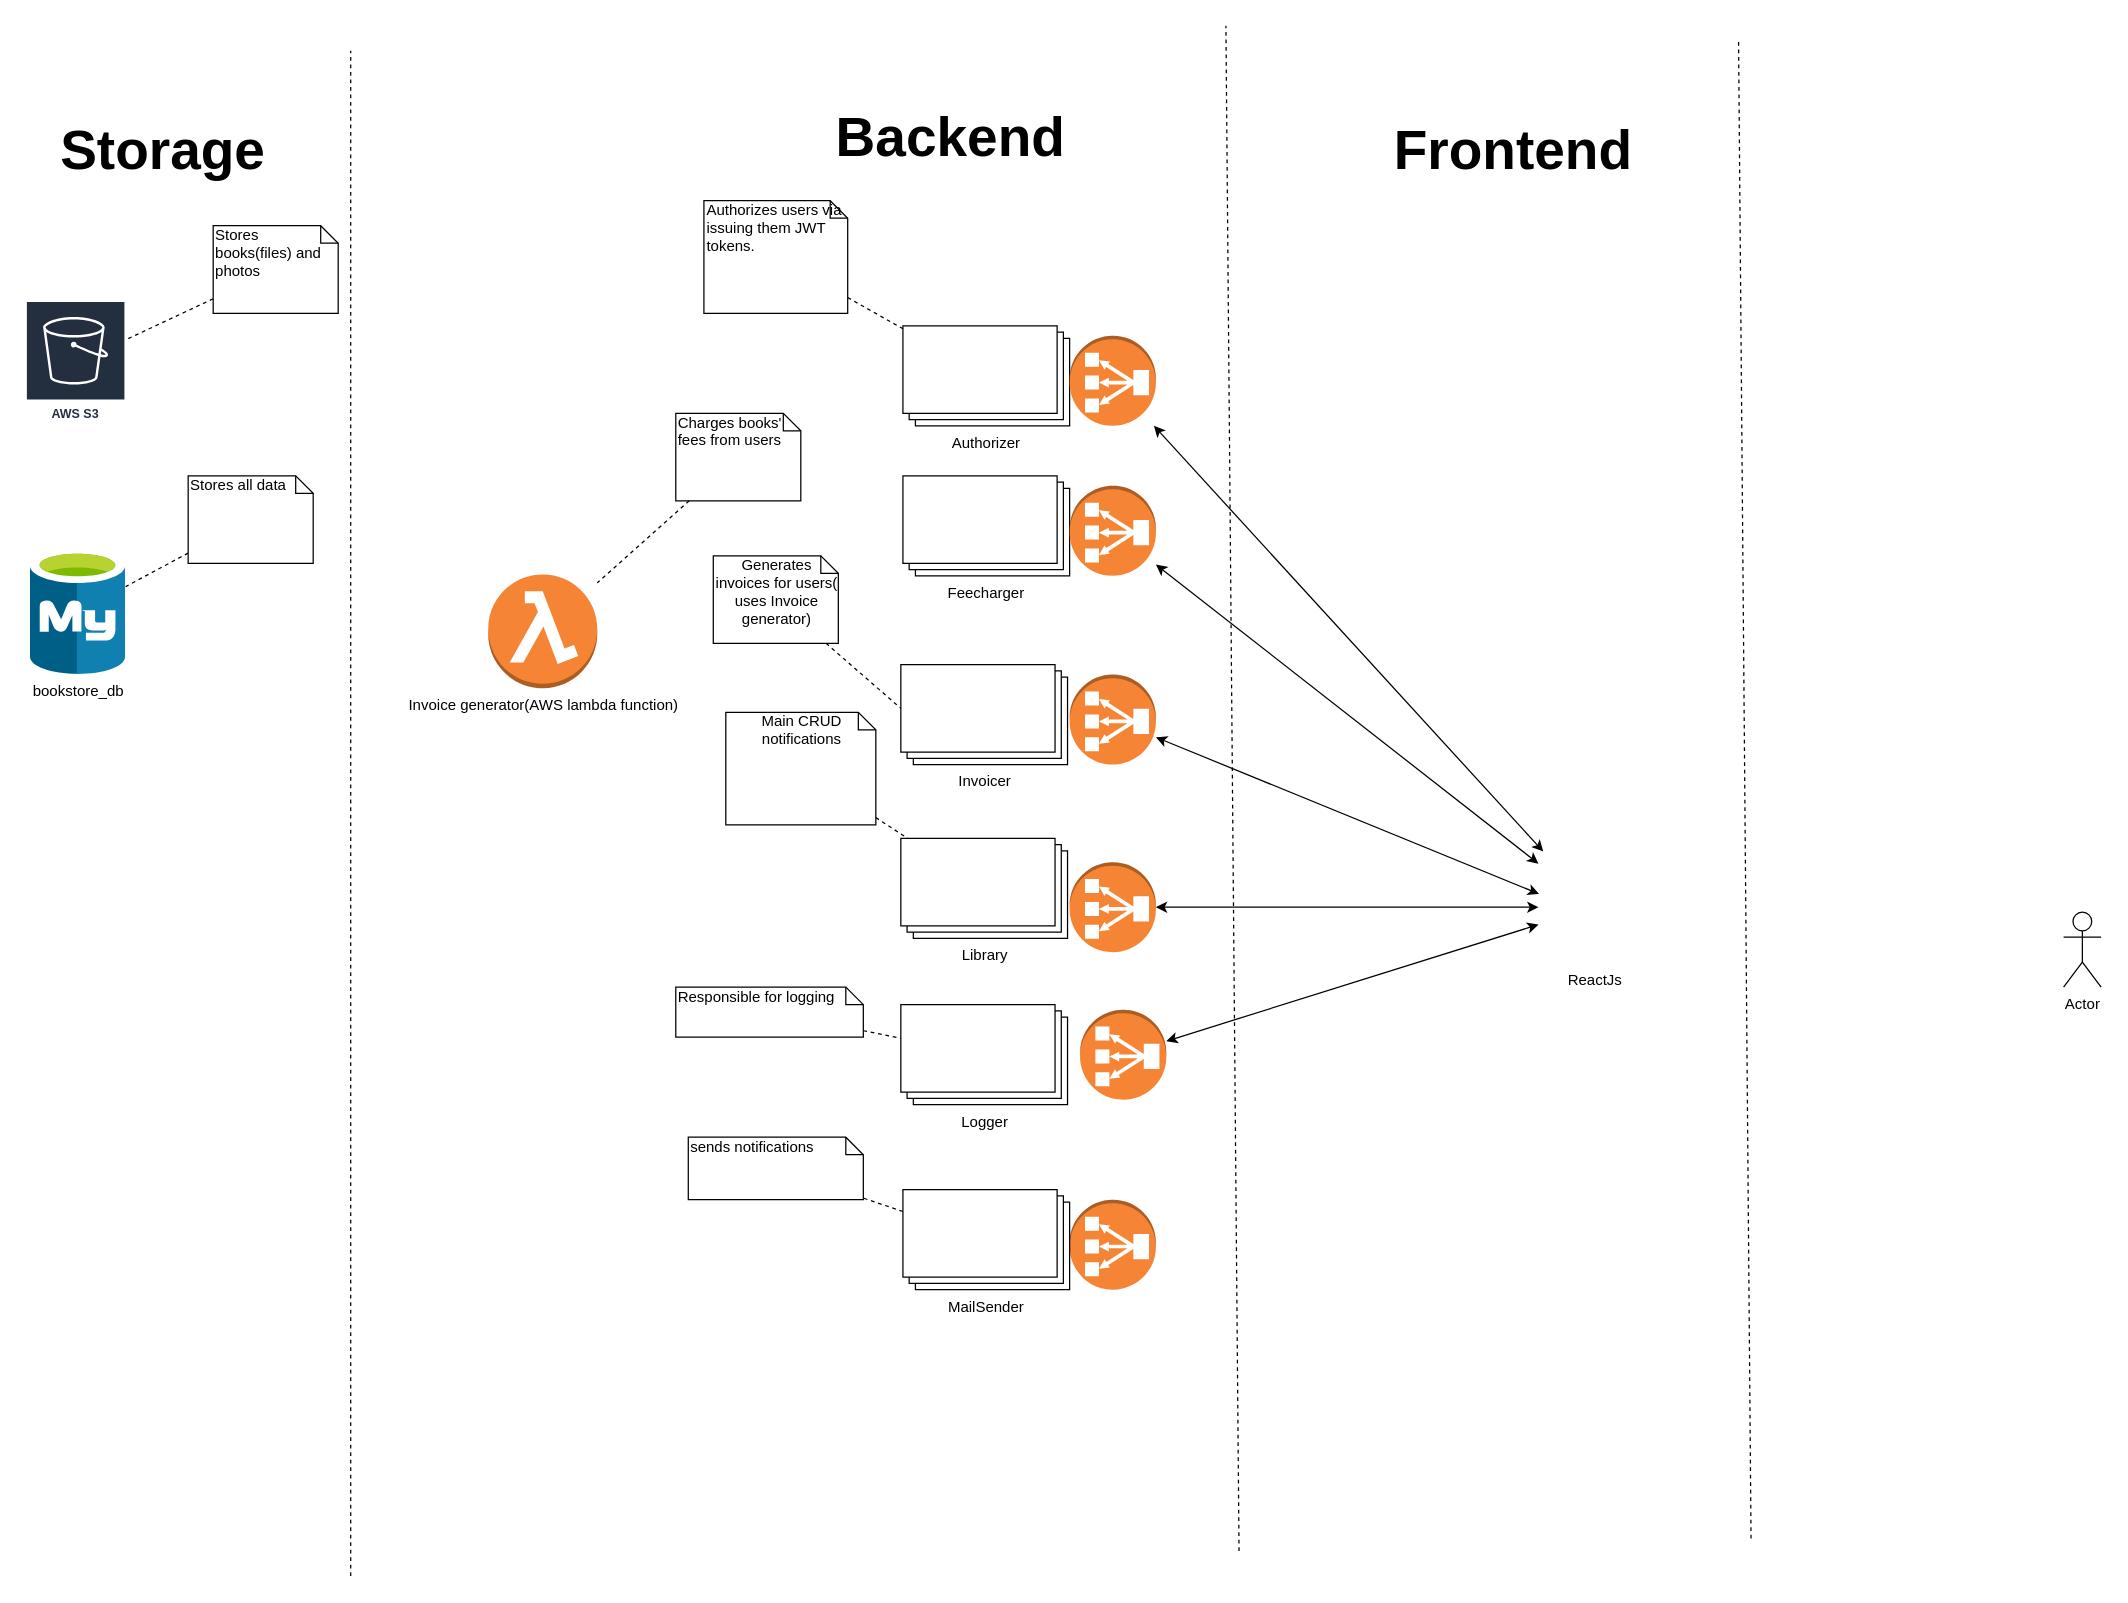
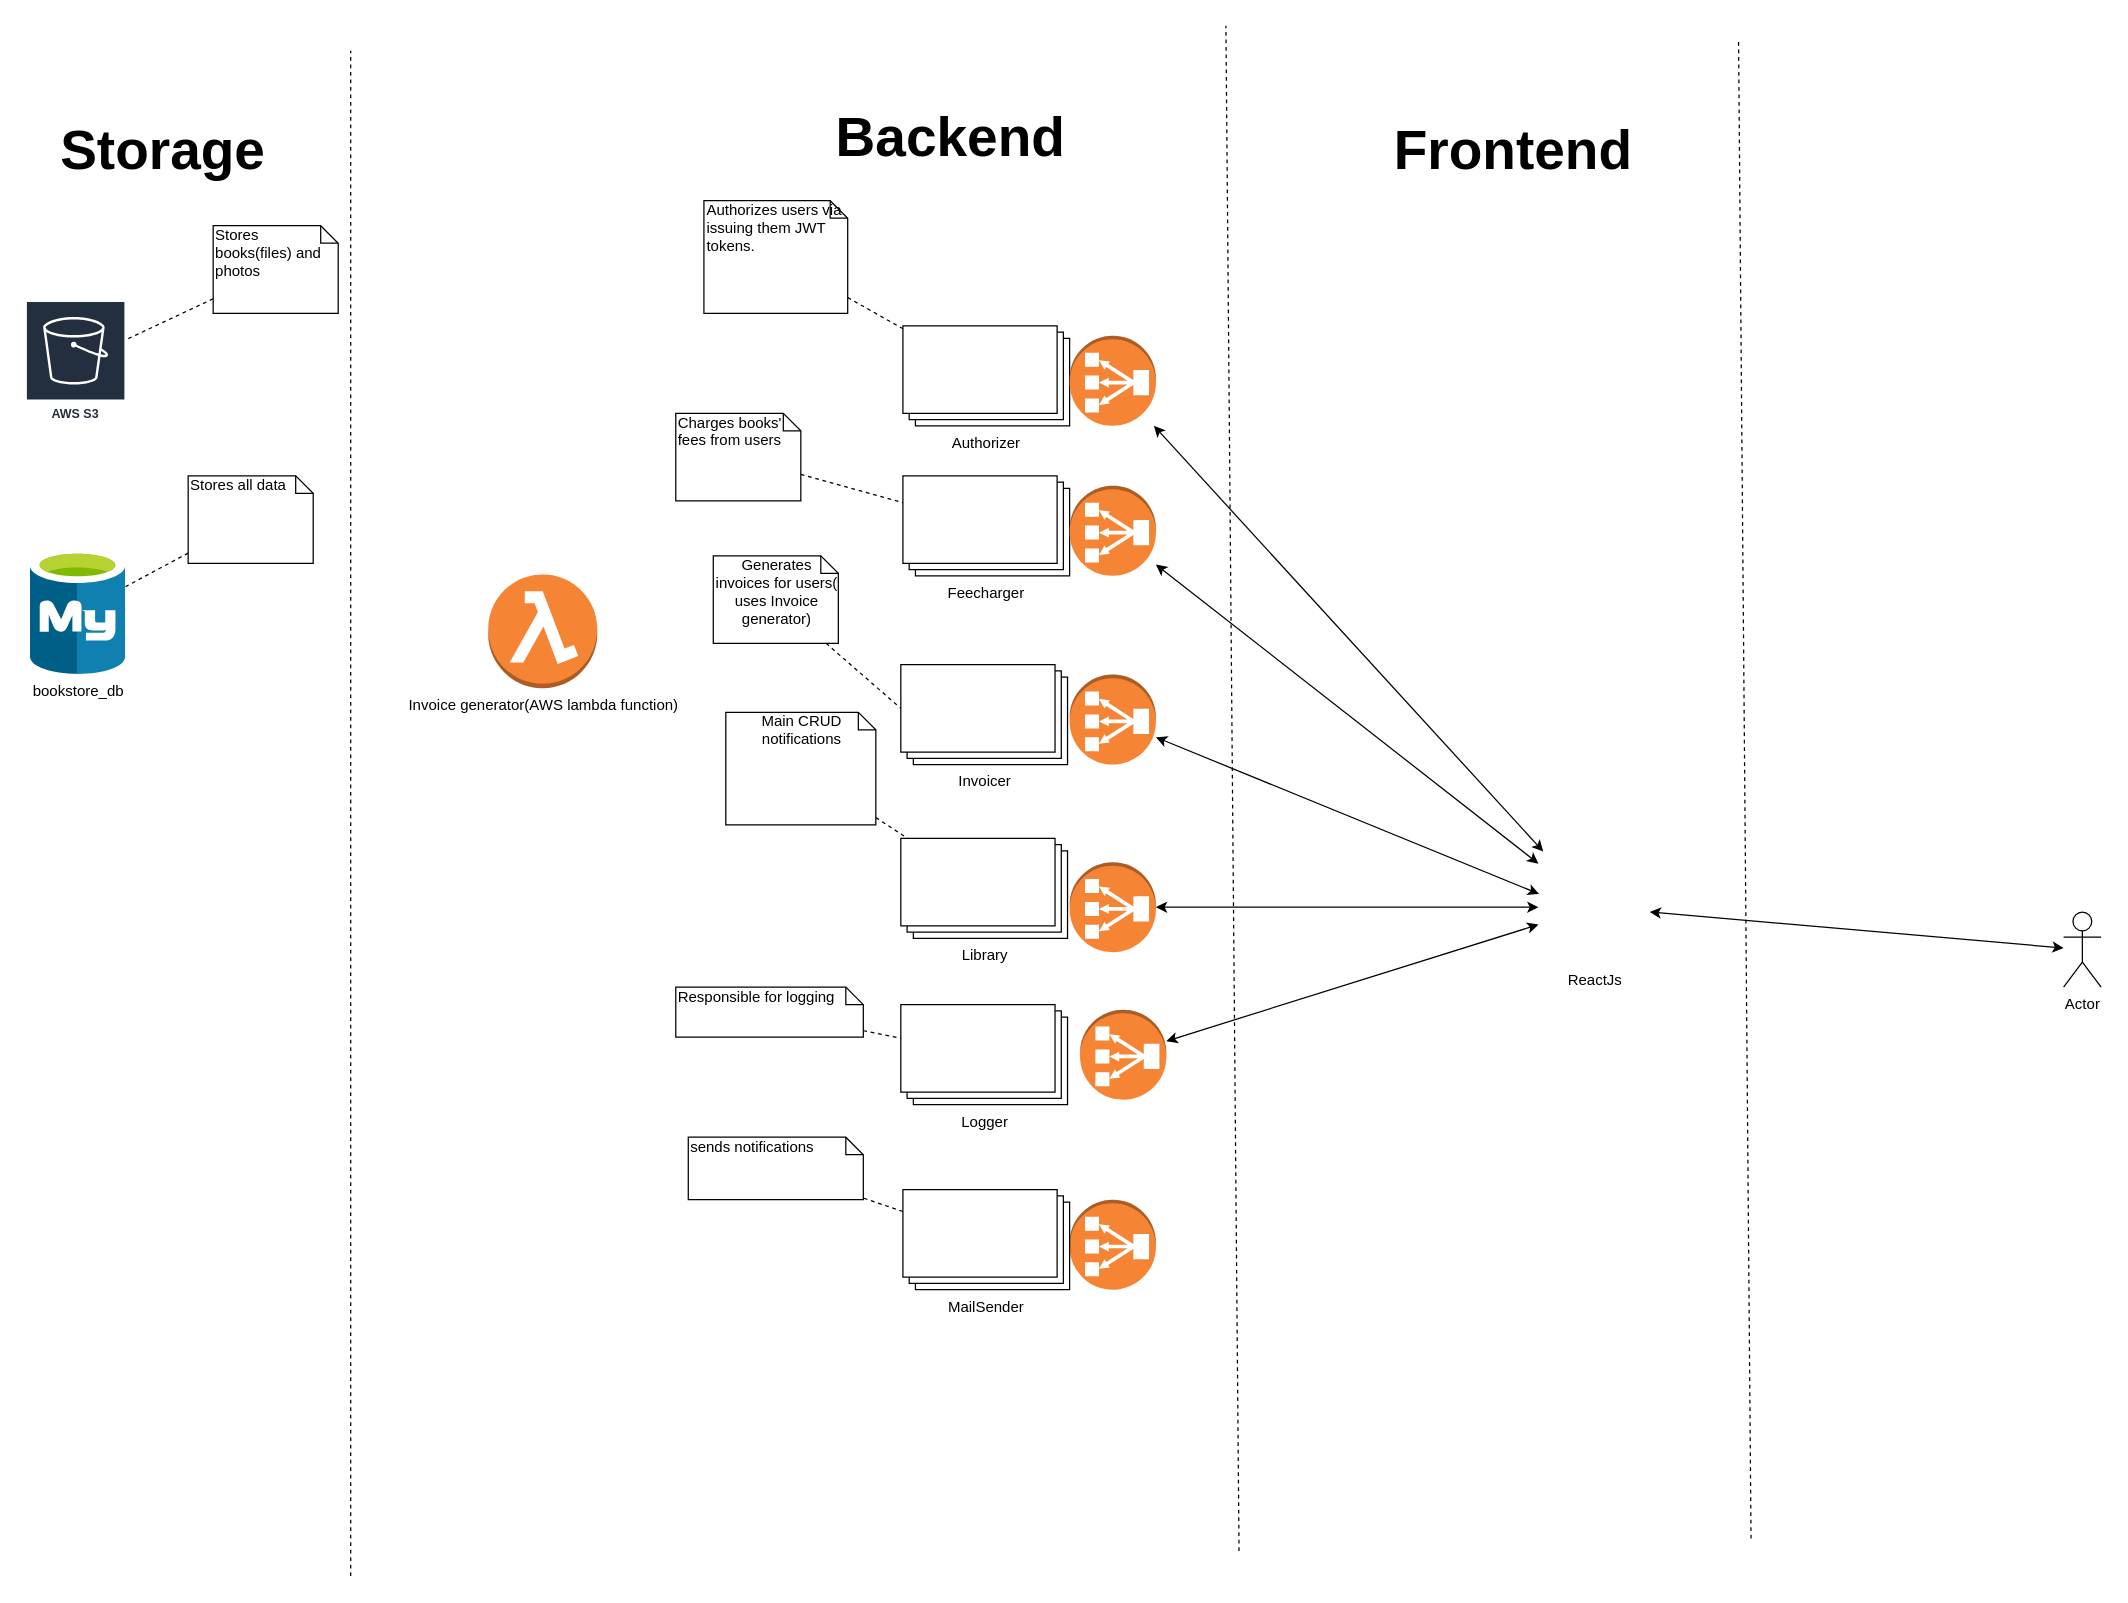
edge "Charges books' fees from users" -- "Invoice generator(AWS lambda function)": now "Charges books' fees from users" -- "Feecharger"
edge "ReactJs" -- "Actor": added
